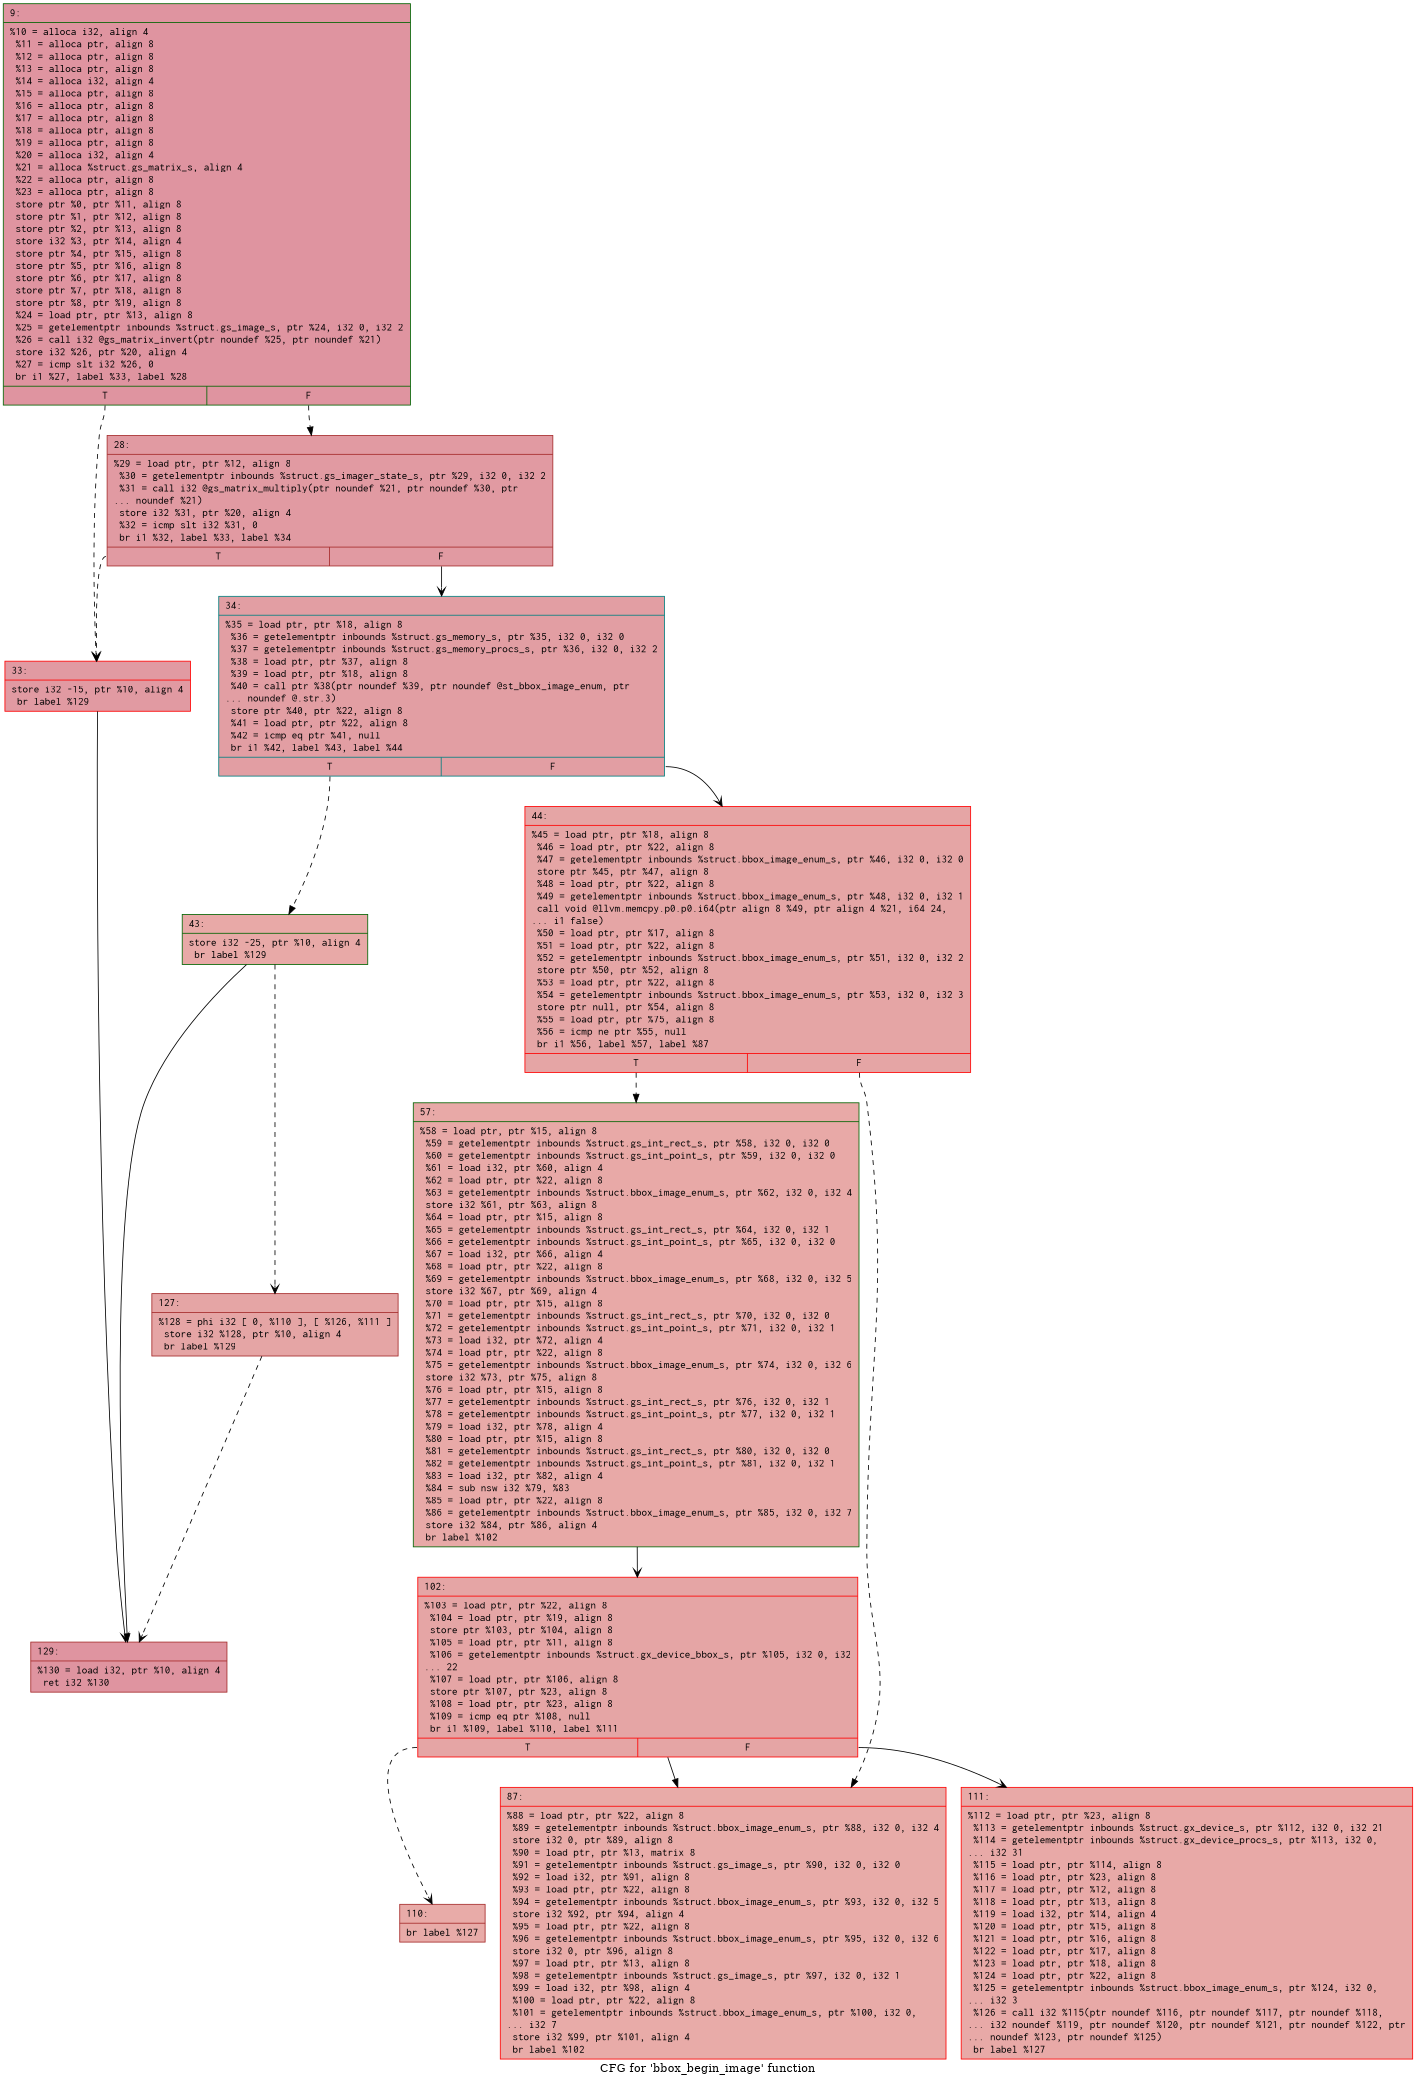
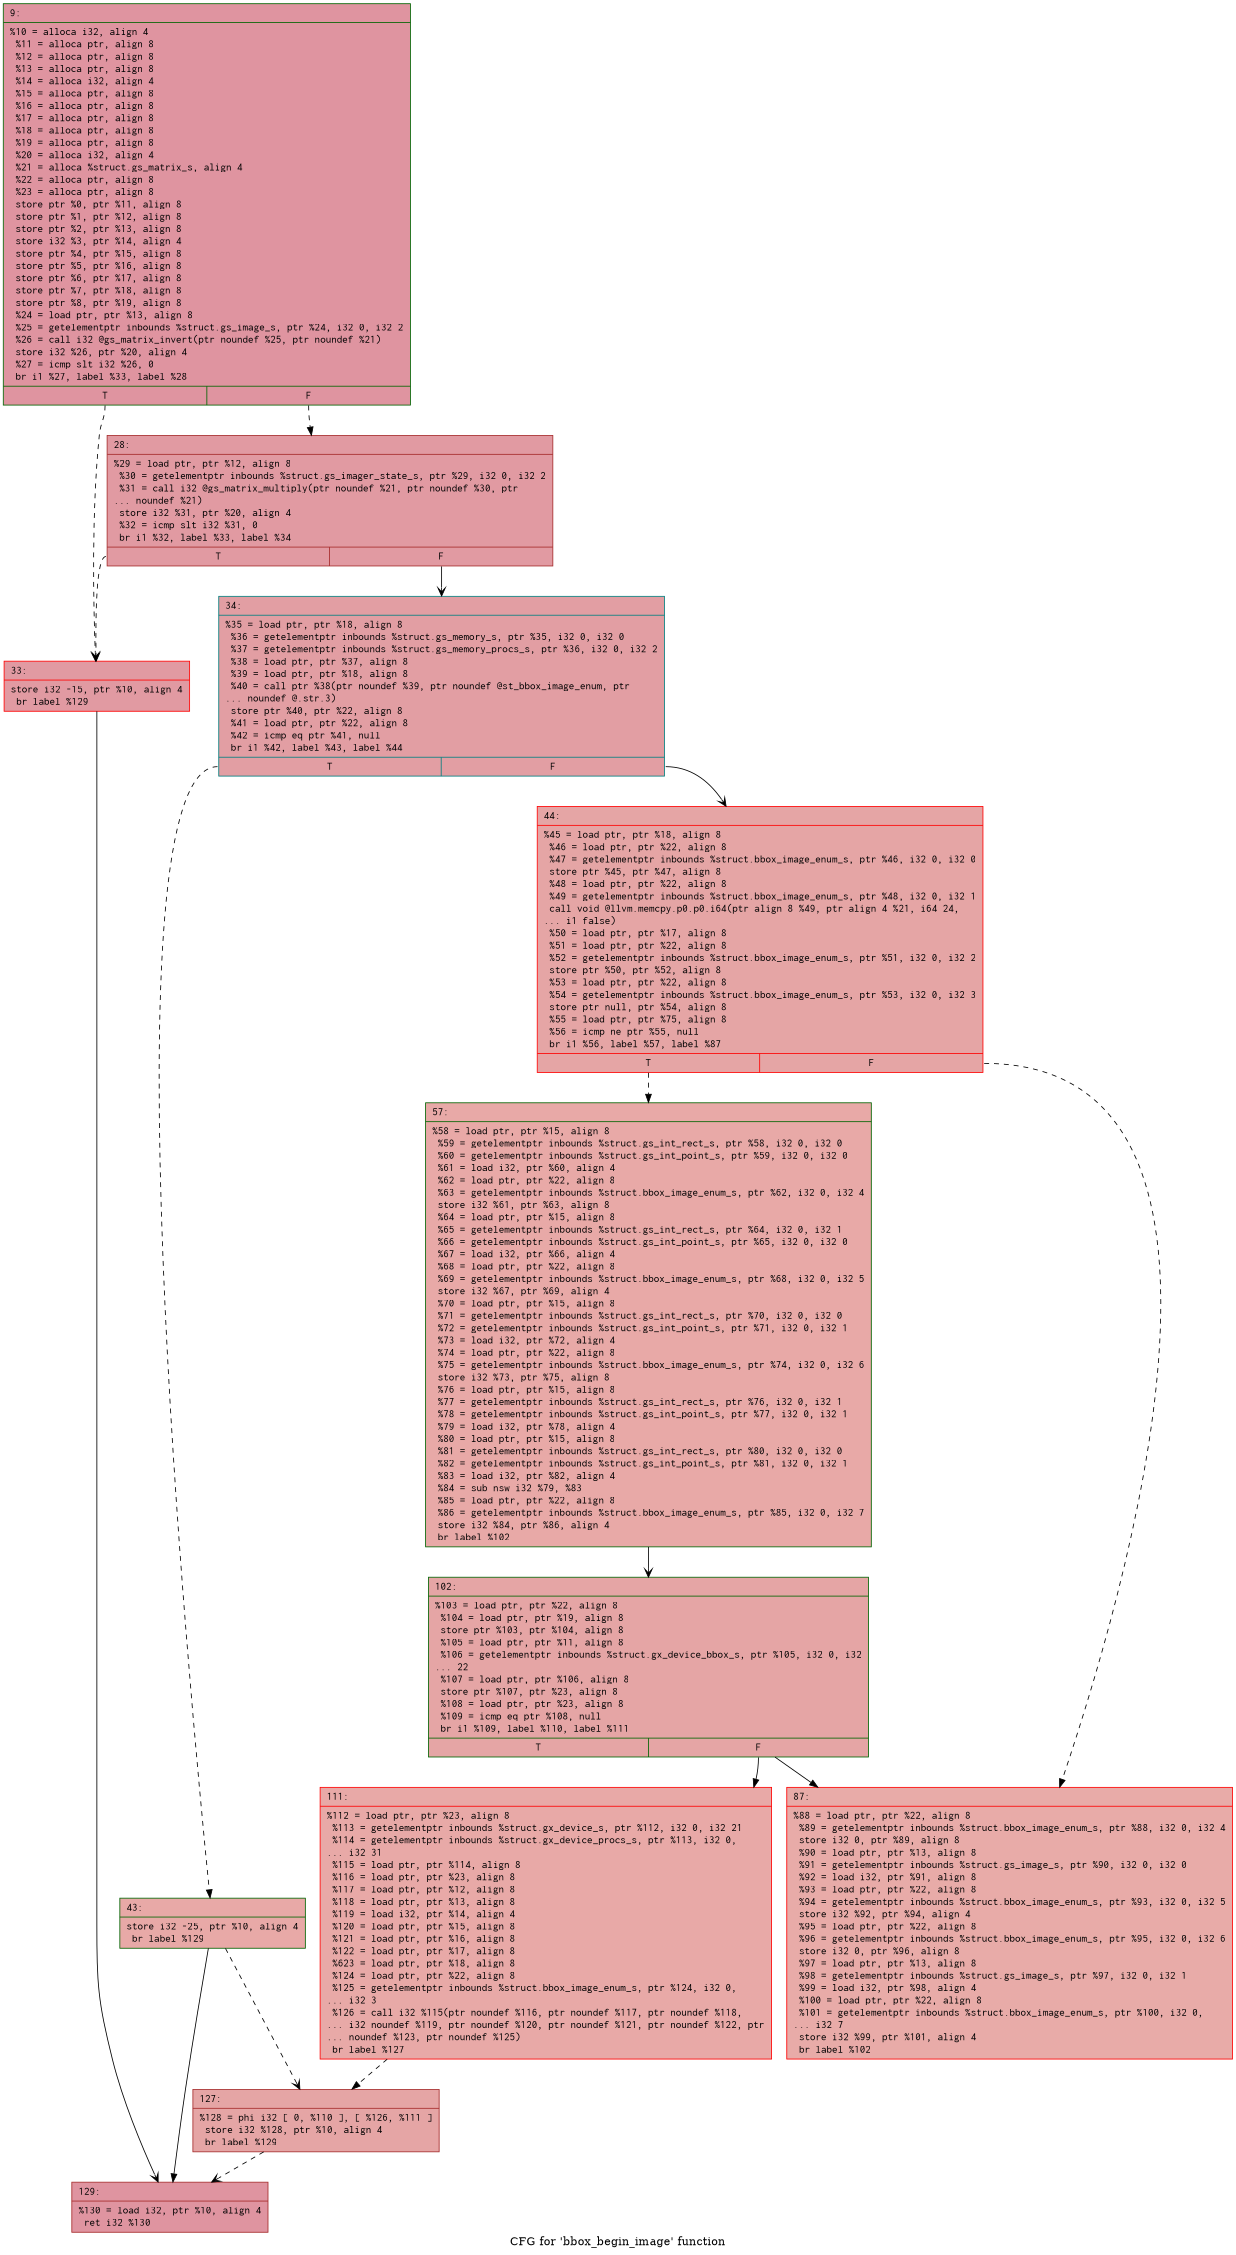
node "102:": color red -> darkgreen
edge "102:" -> "111:": arrowhead vee -> normal
node "87:": text "%90 = load ptr, ptr %13, matrix 8" -> "%90 = load ptr, ptr %13, align 8"
node "110:": removed
node "111:": text "%123 = load ptr, ptr %18, align 8" -> "%623 = load ptr, ptr %18, align 8"
edge "111:" -> "127:": added
